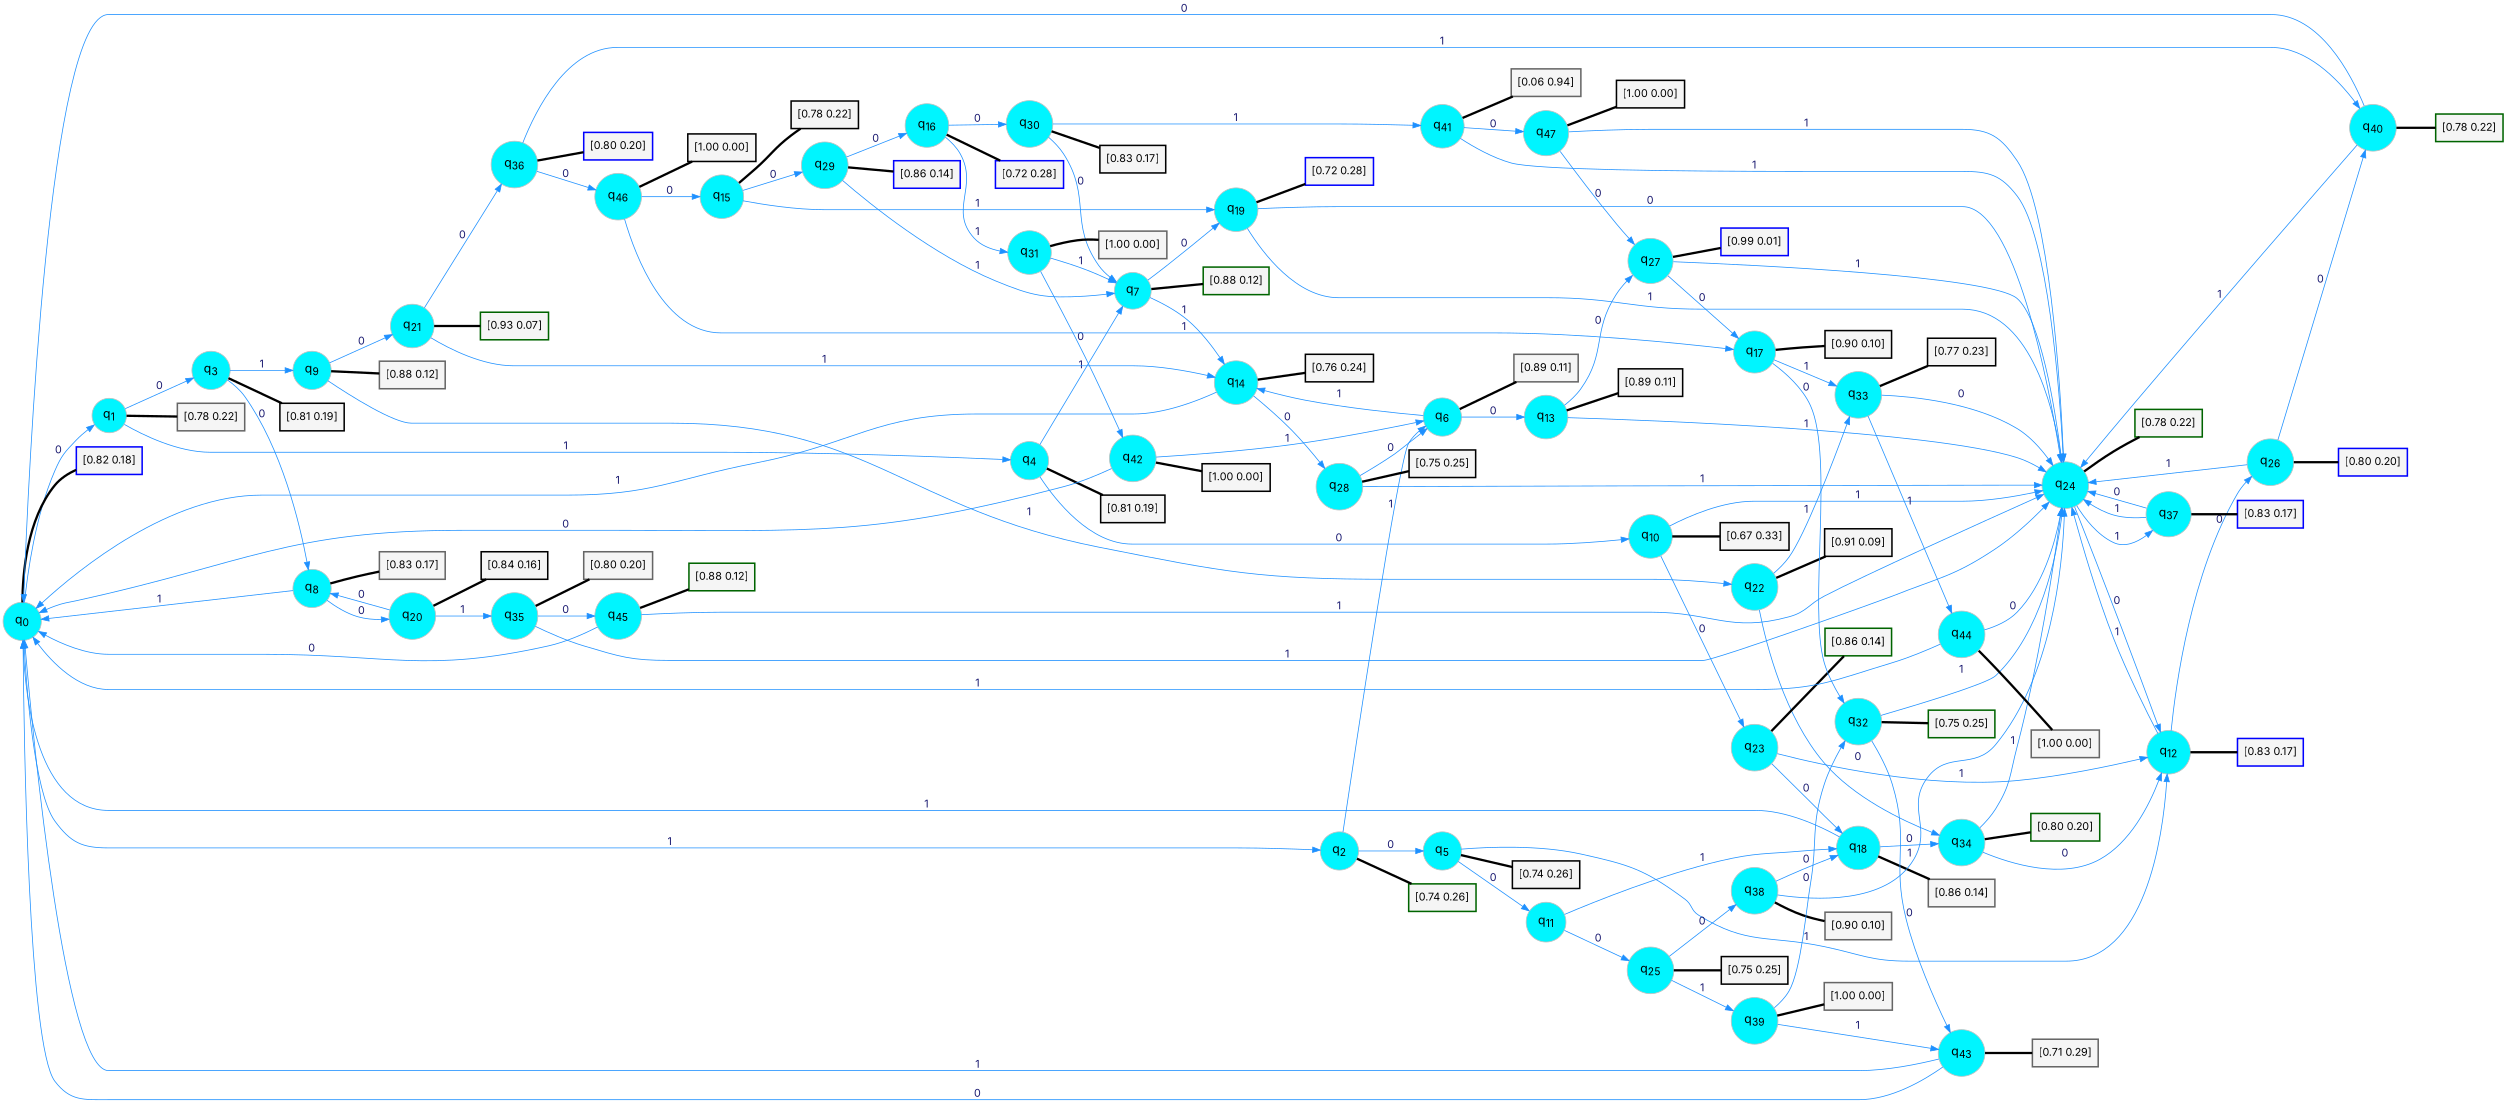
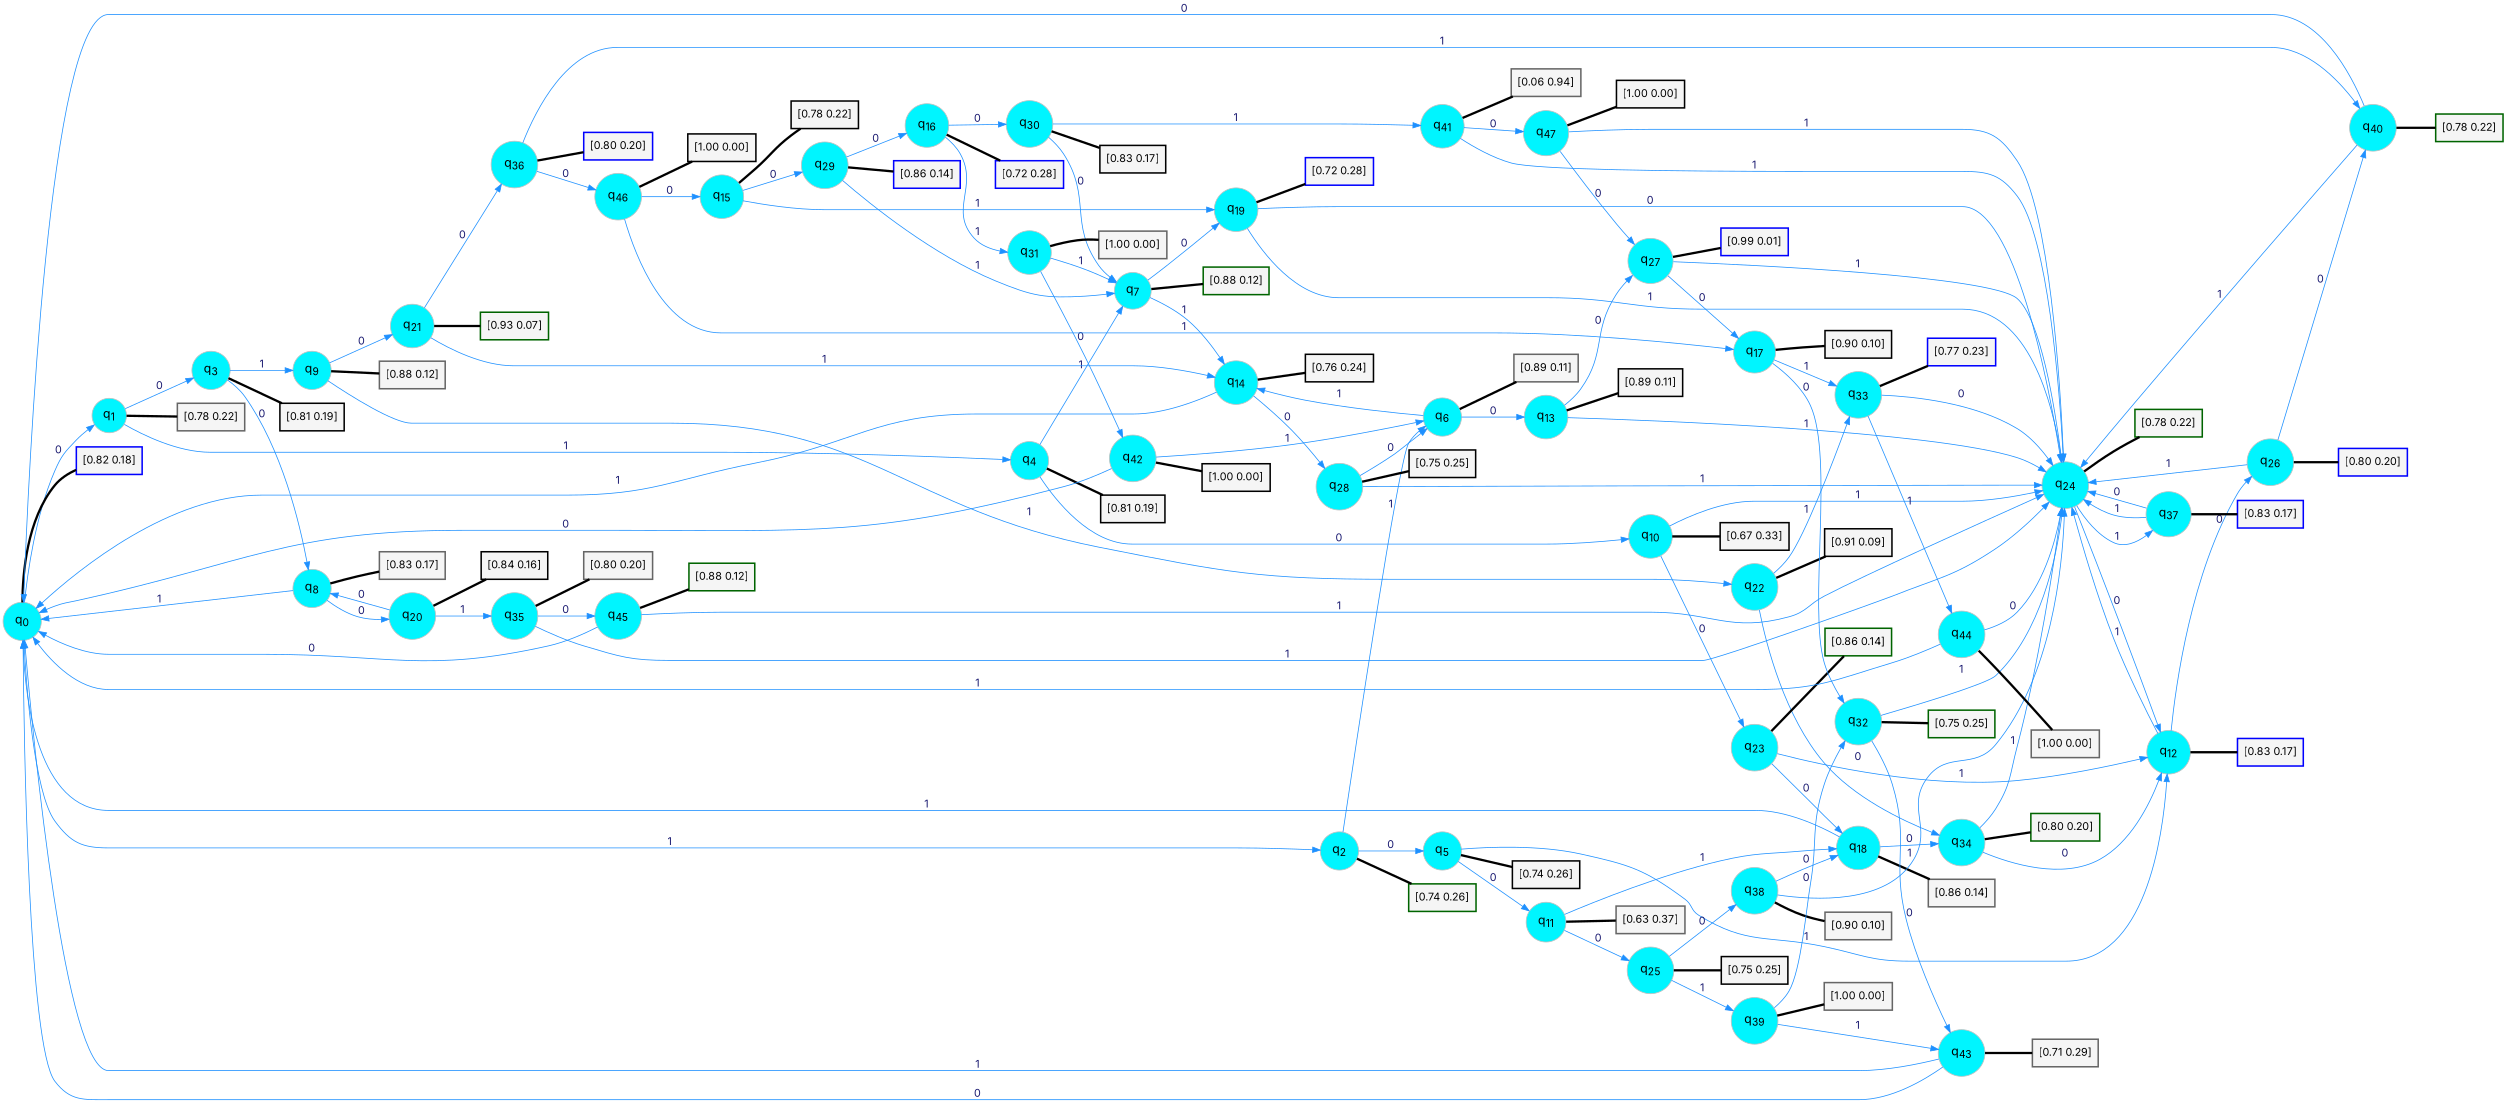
node "[0.77 0.23]": color black -> blue
node "[0.63 0.37]": added
